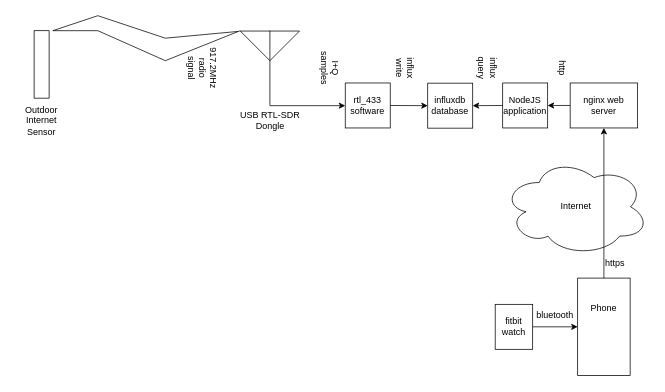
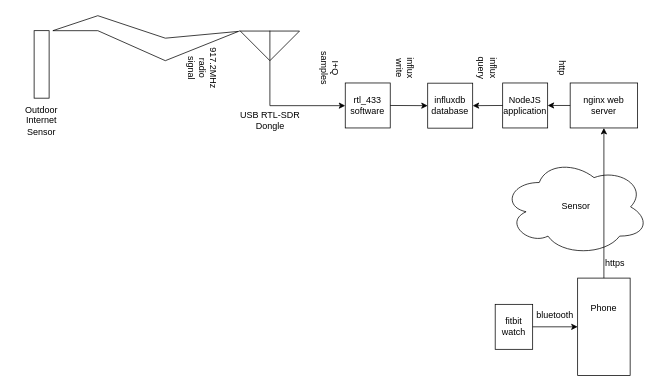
node "Internet": label "Internet" -> "Sensor"
